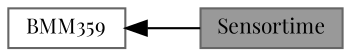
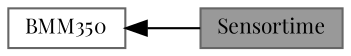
node "BMM359": label "BMM359" -> "BMM350"
